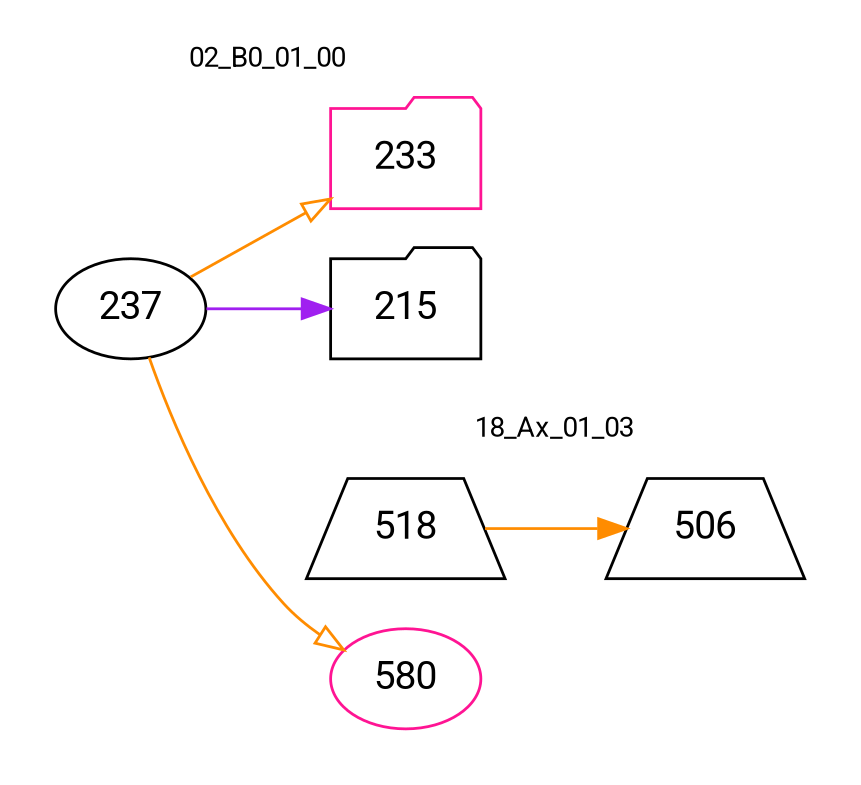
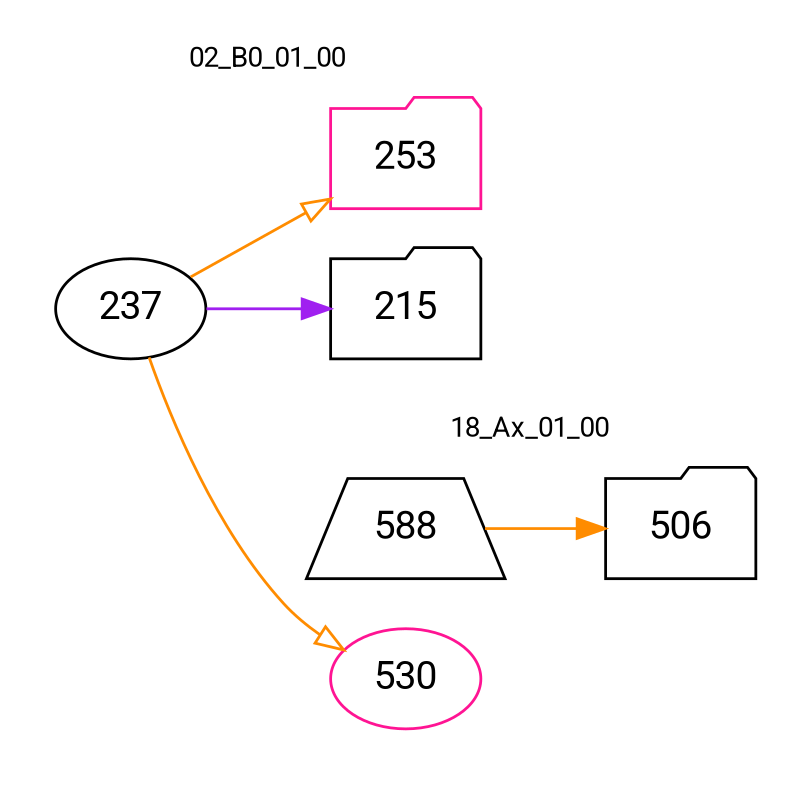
node "233": label "233" -> "253"
cluster "18_Ax_01_03": label "18_Ax_01_03" -> "18_Ax_01_00"
node "518": label "518" -> "588"
node "506": shape trapezium -> folder
node "580": label "580" -> "530"
